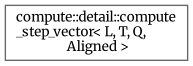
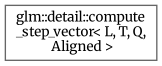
node "compute::detail::compute _step_vector< L, T, Q, Aligned >": label "compute::detail::compute _step_vector< L, T, Q, Aligned >" -> "glm::detail::compute _step_vector< L, T, Q, Aligned >"
